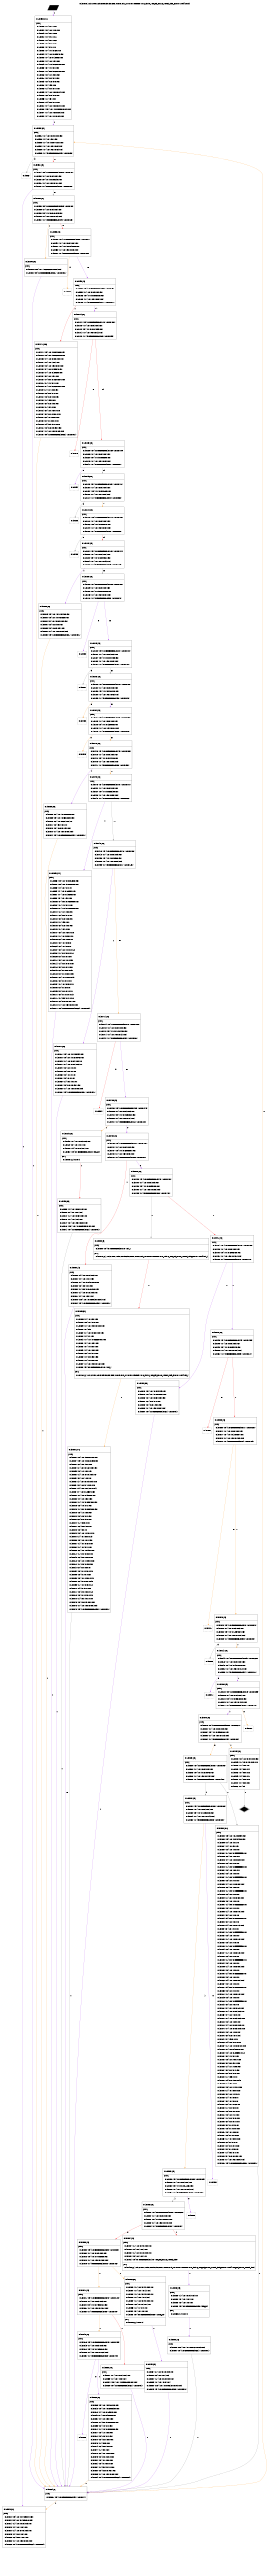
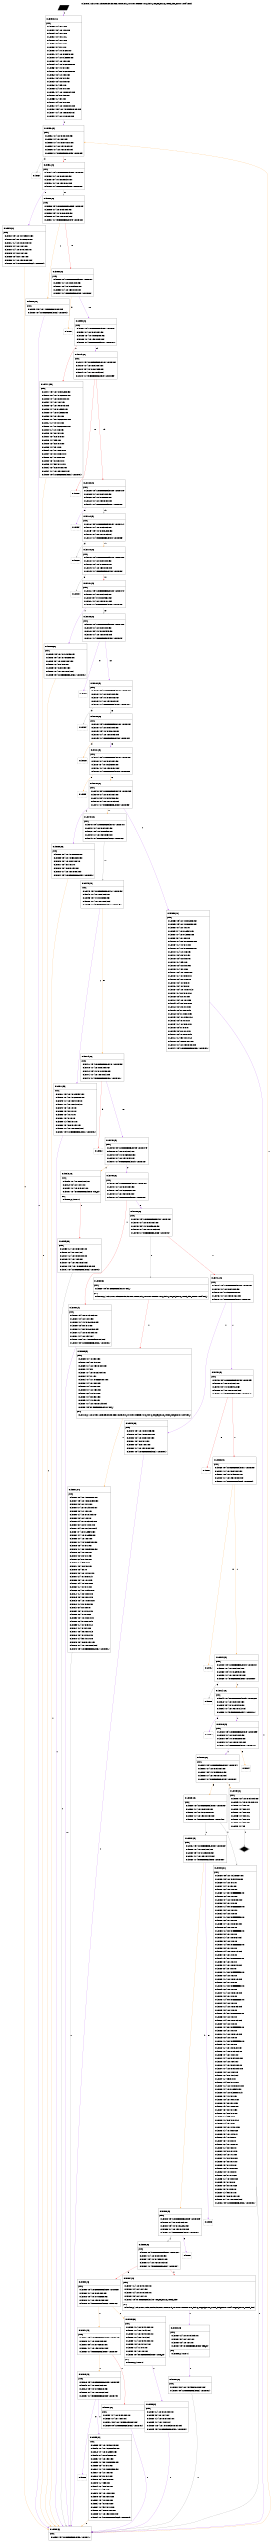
edge "0x40172c [28]" -> "0x4020e3 [147]": now "0x401710 [28]" -> "0x4020e3 [147]"
edge "0x402334 [5]" -> "0x401c1a [36]": reversed
